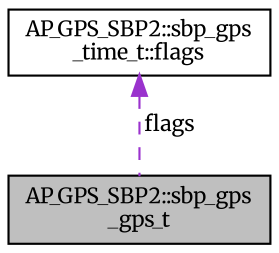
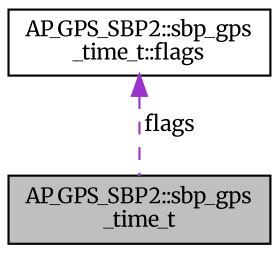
node "AP_GPS_SBP2::sbp_gps _gps_t": label "AP_GPS_SBP2::sbp_gps _gps_t" -> "AP_GPS_SBP2::sbp_gps _time_t"
